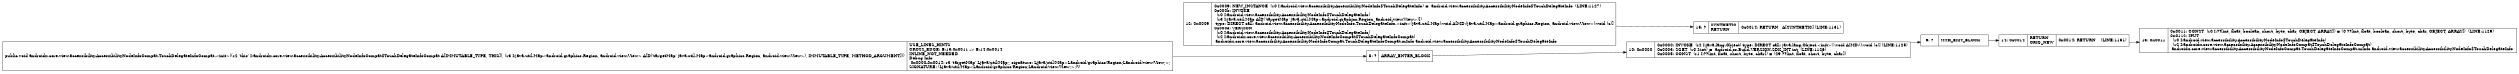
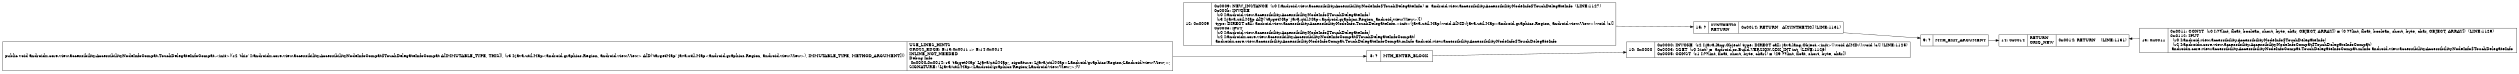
node "12: 0x0009": text "0x000e: VERSION" -> "0x000e: IPUT"
node "9: ?": text "MTH_EXIT_BLOCK" -> "MTH_EXIT_ARGUMENT"
edge "10: 0x0000" -> "9: ?": now "15: ?" -> "9: ?"
edge "14: 0x0014" -> "13: 0x0011": reversed
node "8: ?": text "ARRAY_ENTER_BLOCK" -> "MTH_ENTER_BLOCK"
